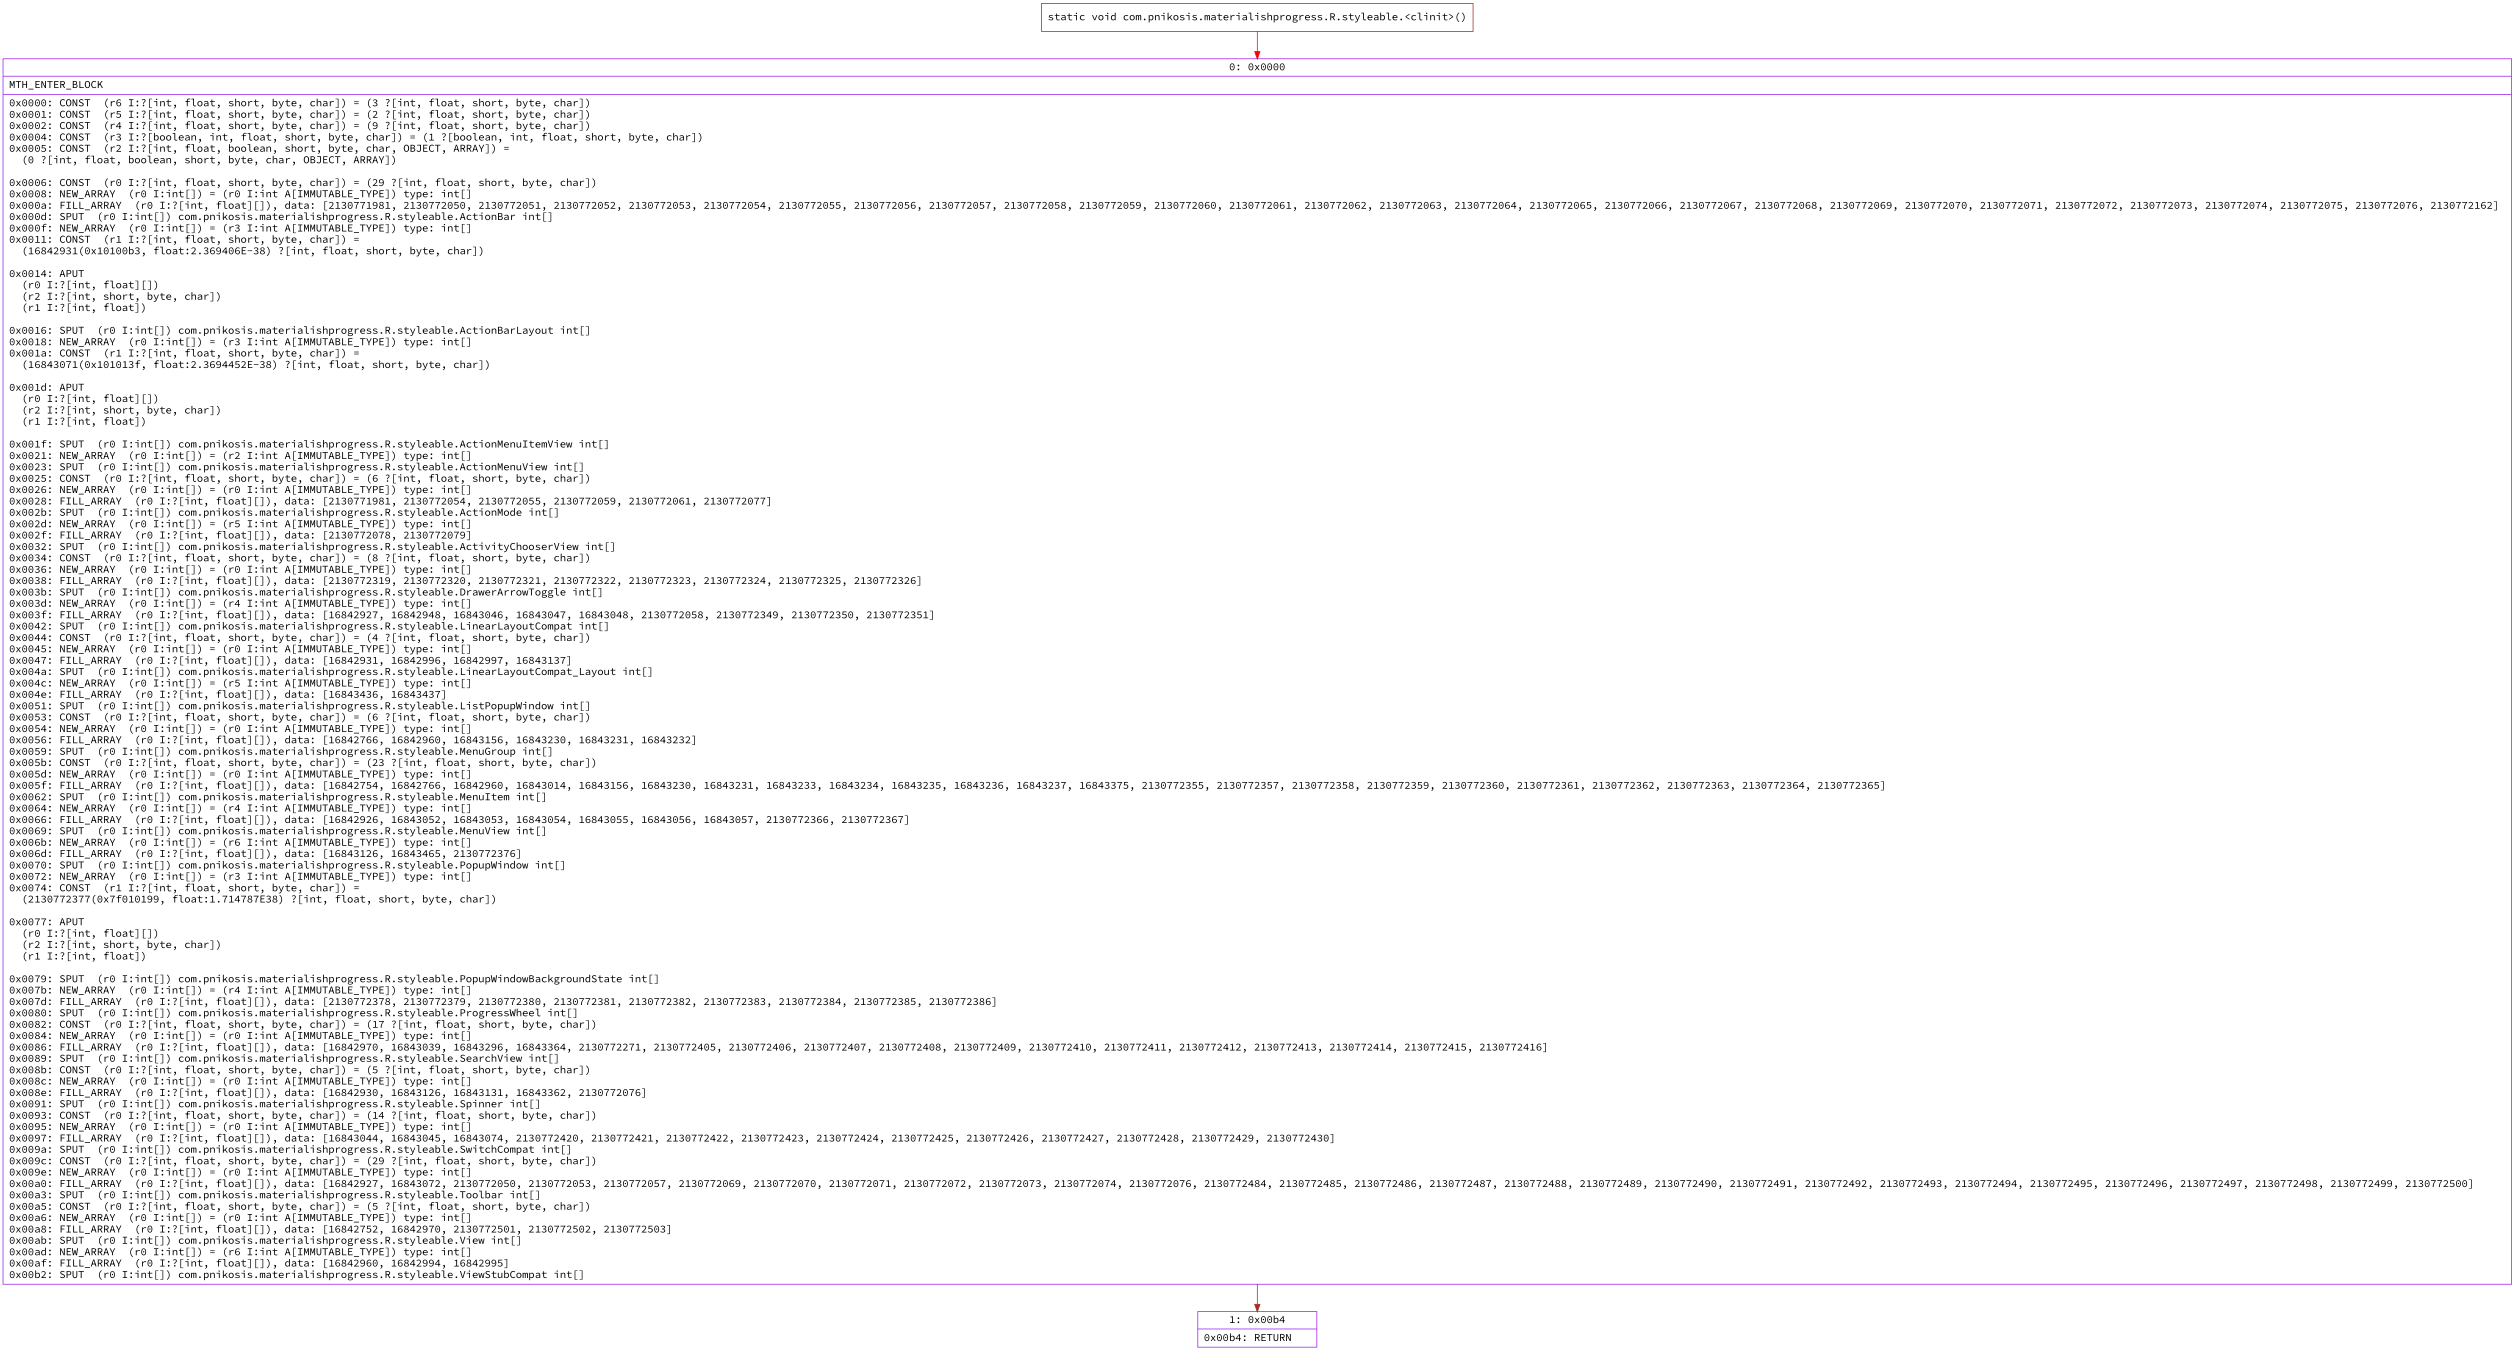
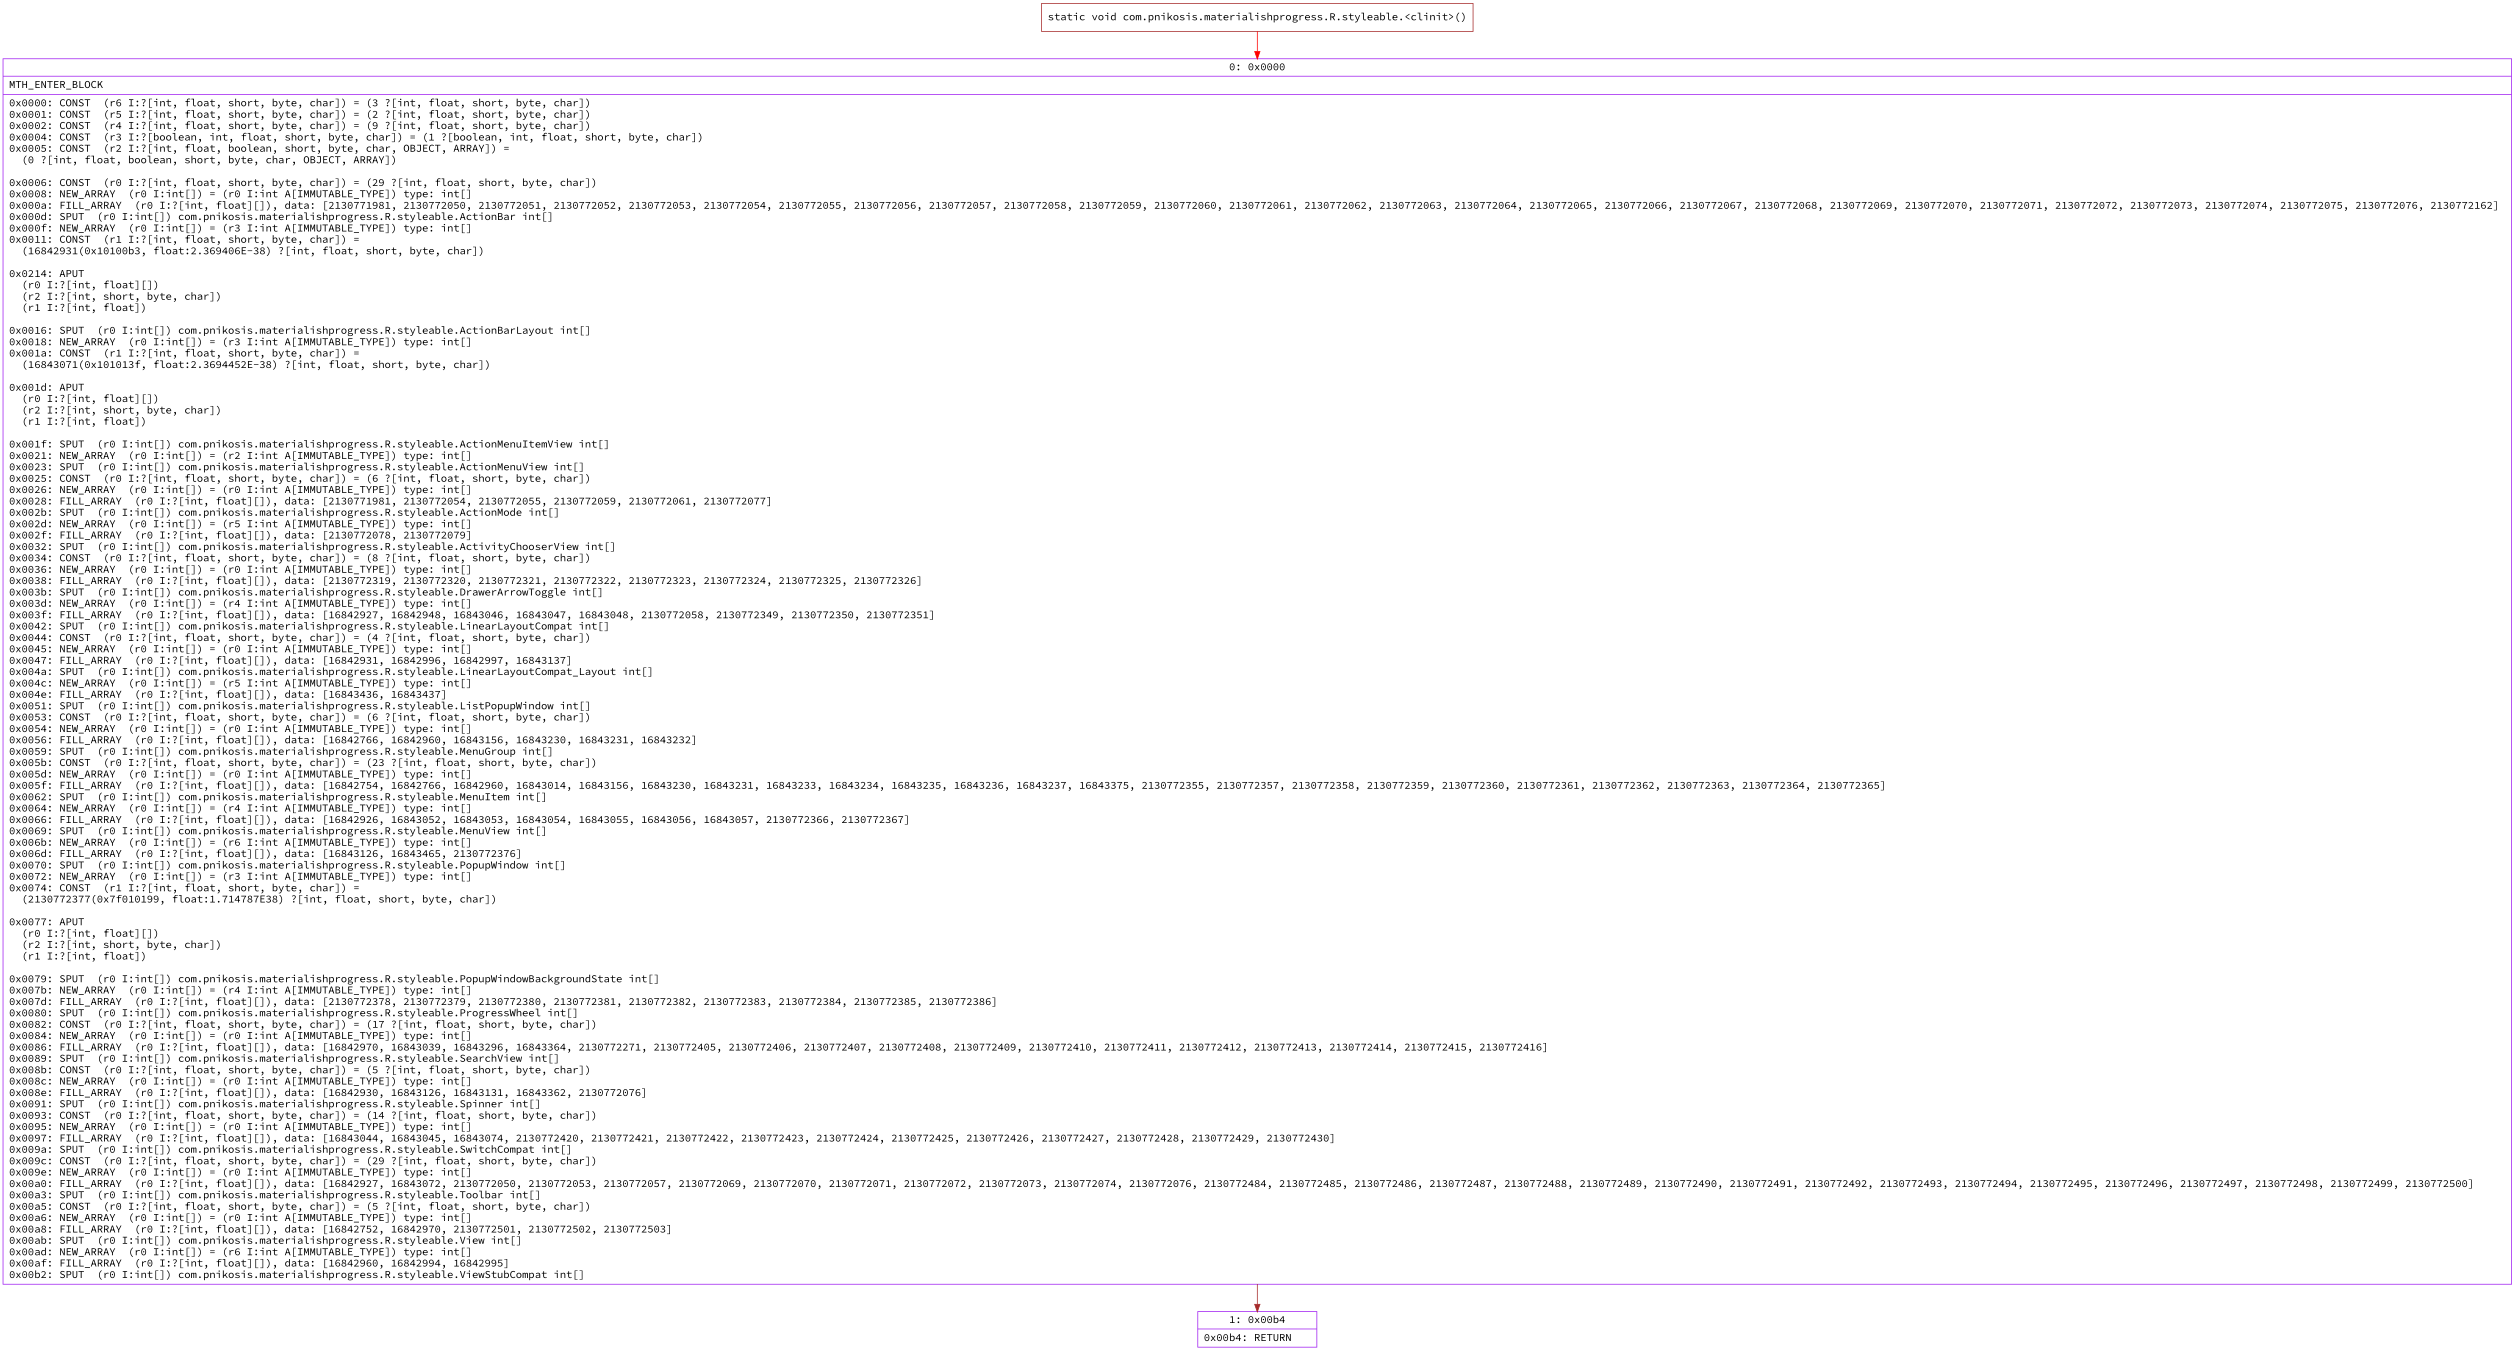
node "0: 0x0000": text "0x0014: APUT" -> "0x0214: APUT"
